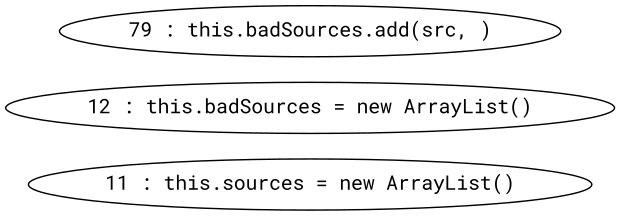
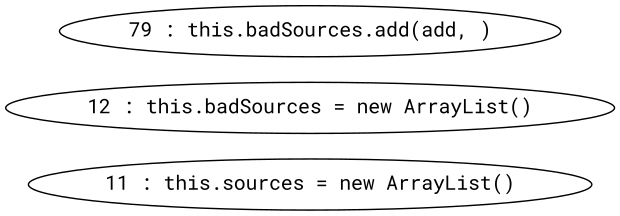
node "79 : this.badSources.add(src, )": label "79 : this.badSources.add(src, )" -> "79 : this.badSources.add(add, )"
